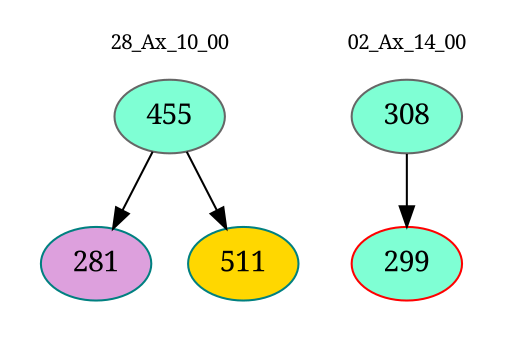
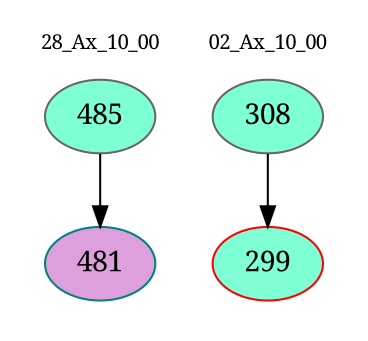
cluster "02_Ax_14_00": label "02_Ax_14_00" -> "02_Ax_10_00"
node "455": label "455" -> "485"
node "281": label "281" -> "481"
node "511": removed
